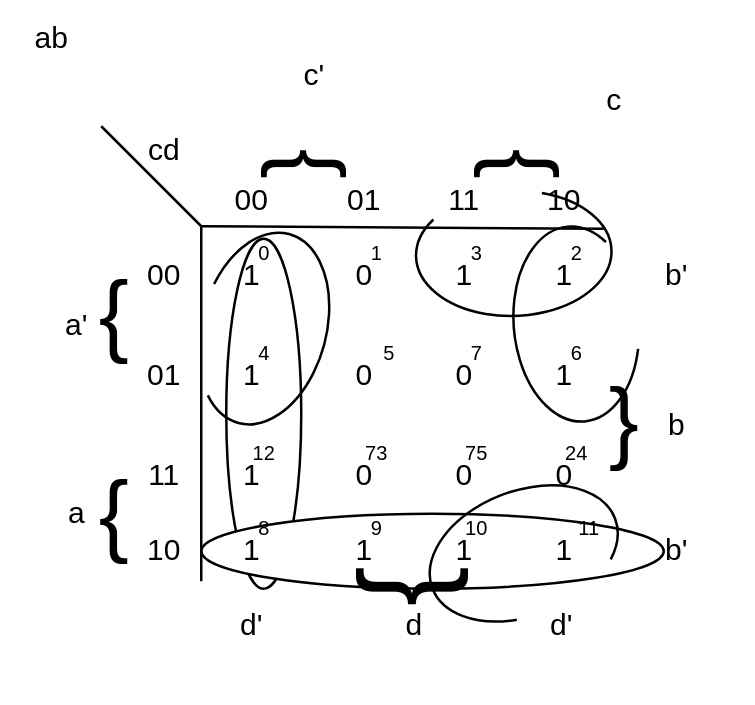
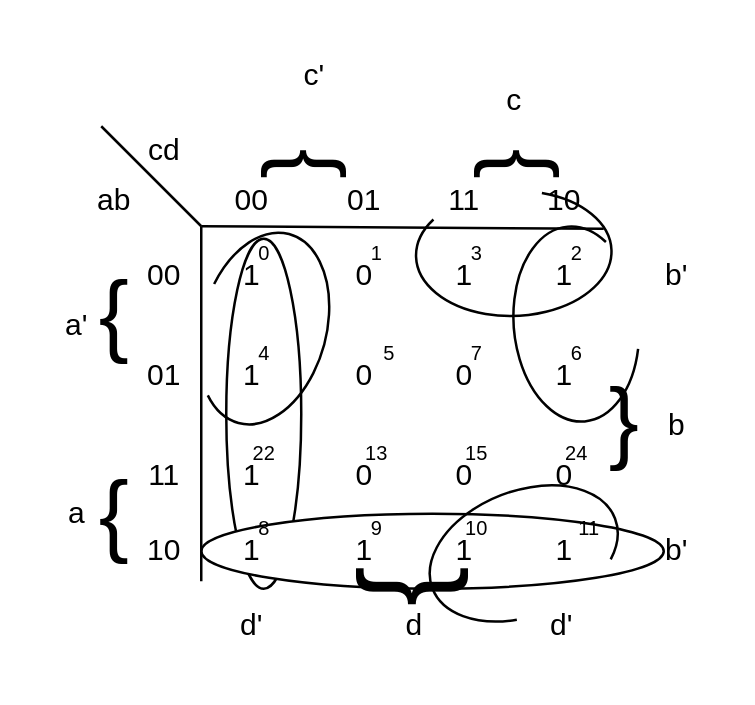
node "ab": moved (51, 39) -> (114, 201)
node "c": moved (614, 101) -> (514, 101)
node "12": label "12" -> "22"
node "73": label "73" -> "13"
node "75": label "75" -> "15"
